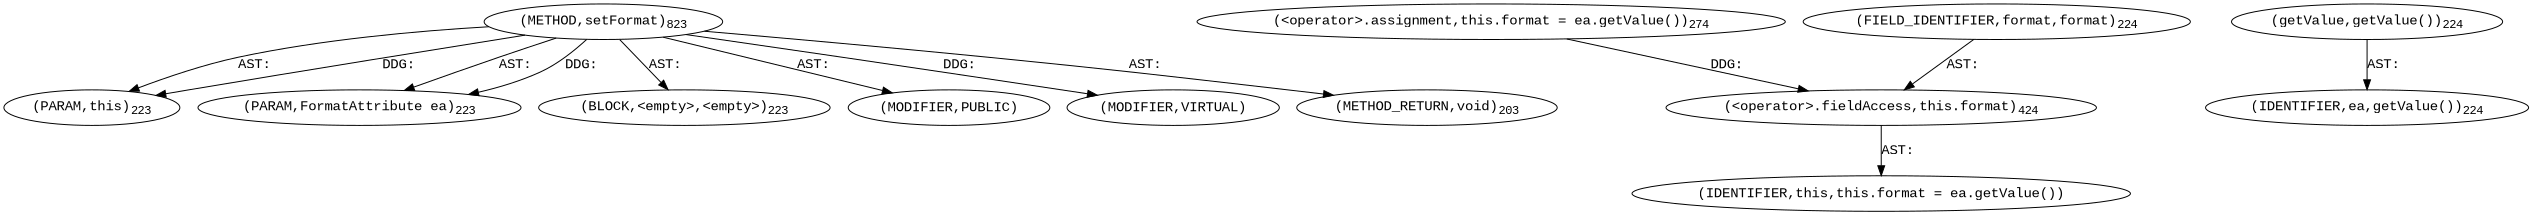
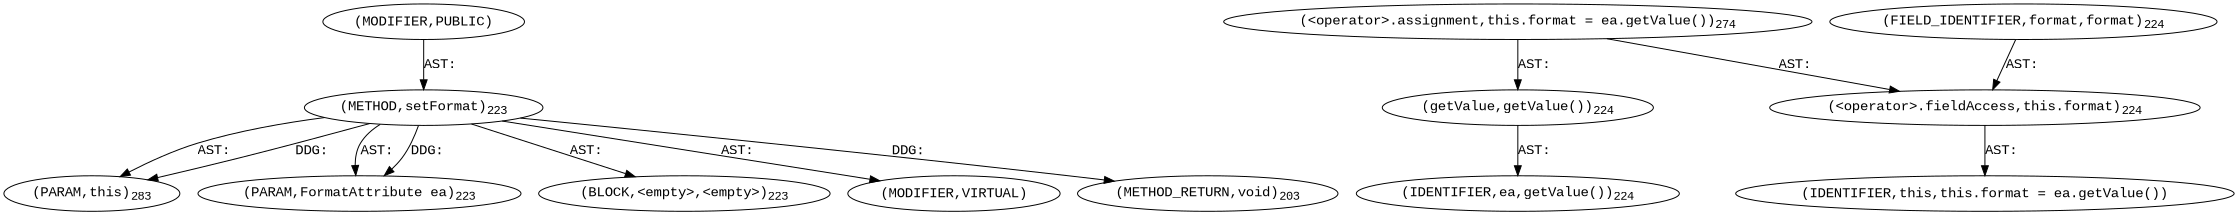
node "(METHOD,setFormat)": text "823" -> "223"
edge "(<operator>.assignment,this.format = ea.getValue())" -> "(getValue,getValue())": added, label "AST:"
edge "(METHOD,setFormat)" -> "(MODIFIER,PUBLIC)": reversed
edge "(METHOD,setFormat)" -> "(MODIFIER,VIRTUAL)": label "DDG: " -> "AST: "
edge "(METHOD,setFormat)" -> "(METHOD_RETURN,void)": label "AST: " -> "DDG: "
edge "(<operator>.assignment,this.format = ea.getValue())" -> "(<operator>.fieldAccess,this.format)": label "DDG: " -> "AST: "
node "(PARAM,this)": text "223" -> "283"
node "(<operator>.fieldAccess,this.format)": text "424" -> "224"
